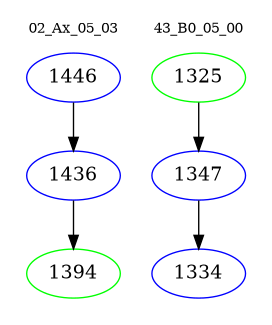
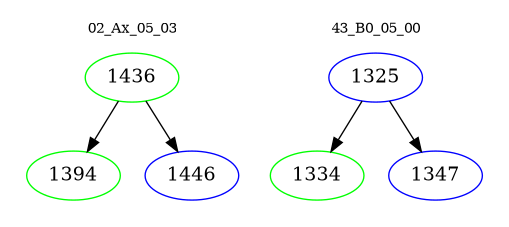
node "1325": color green -> blue
edge "1446" -> "1436": reversed
node "1436": color blue -> green
edge "1347" -> "1334": now "1325" -> "1334"
node "1334": color blue -> green
